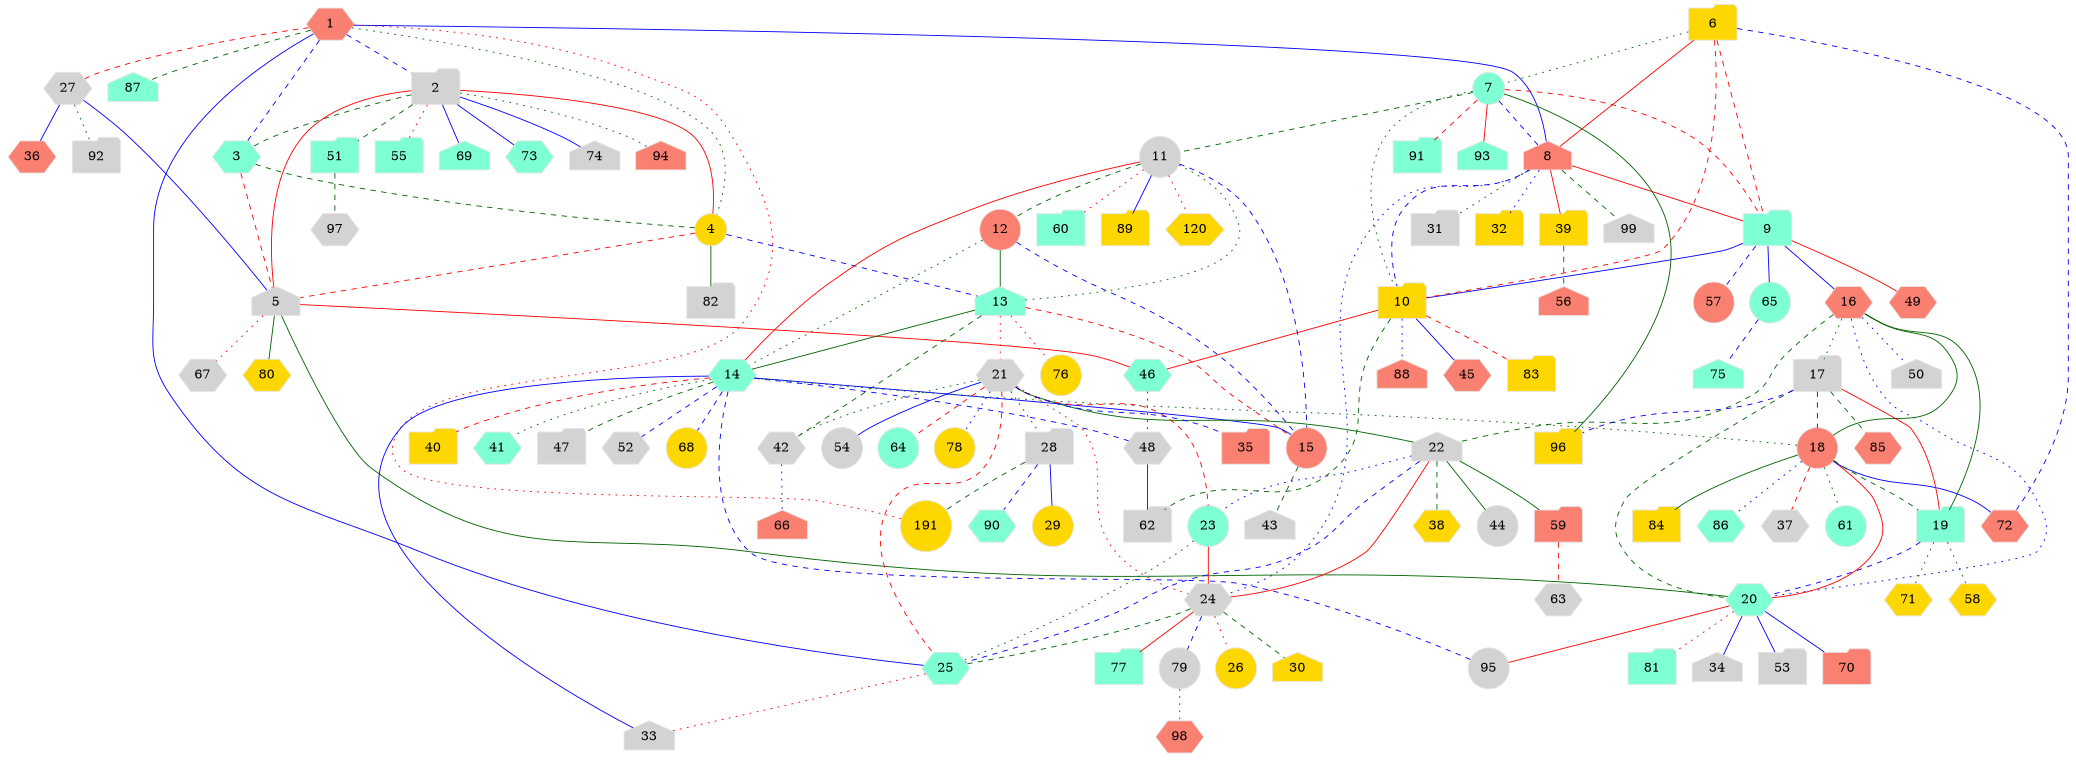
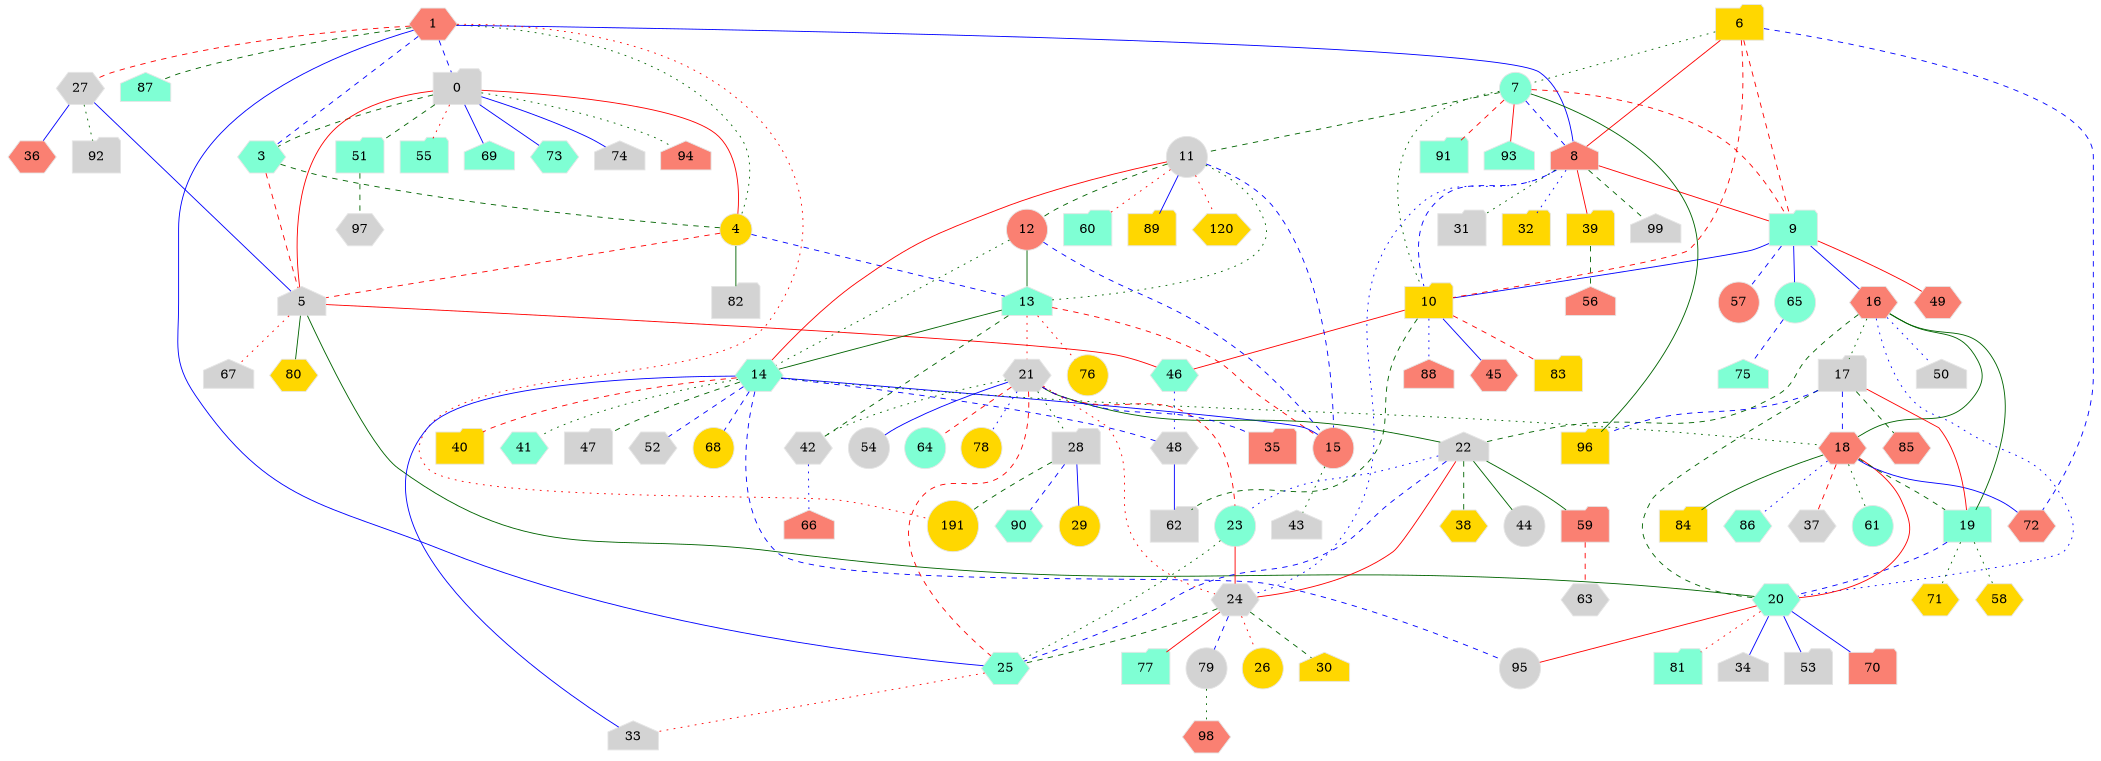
node "2": label "2" -> "0"
node "67": shape hexagon -> house
node "18": shape circle -> hexagon
edge "15" -- "43": style dashed -> dotted
